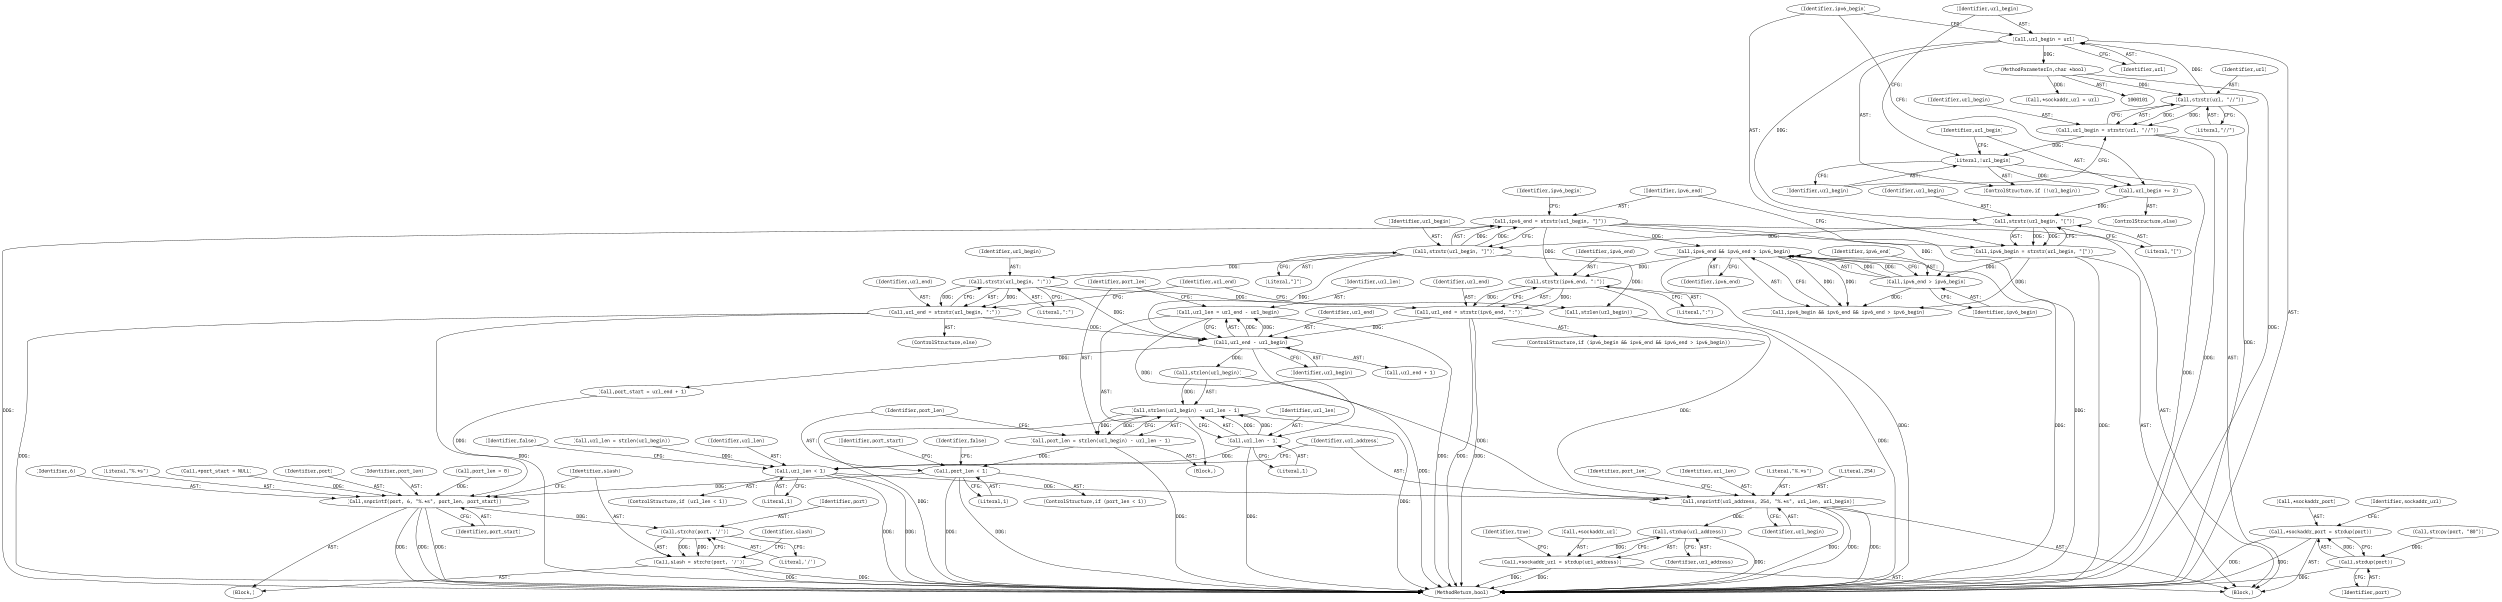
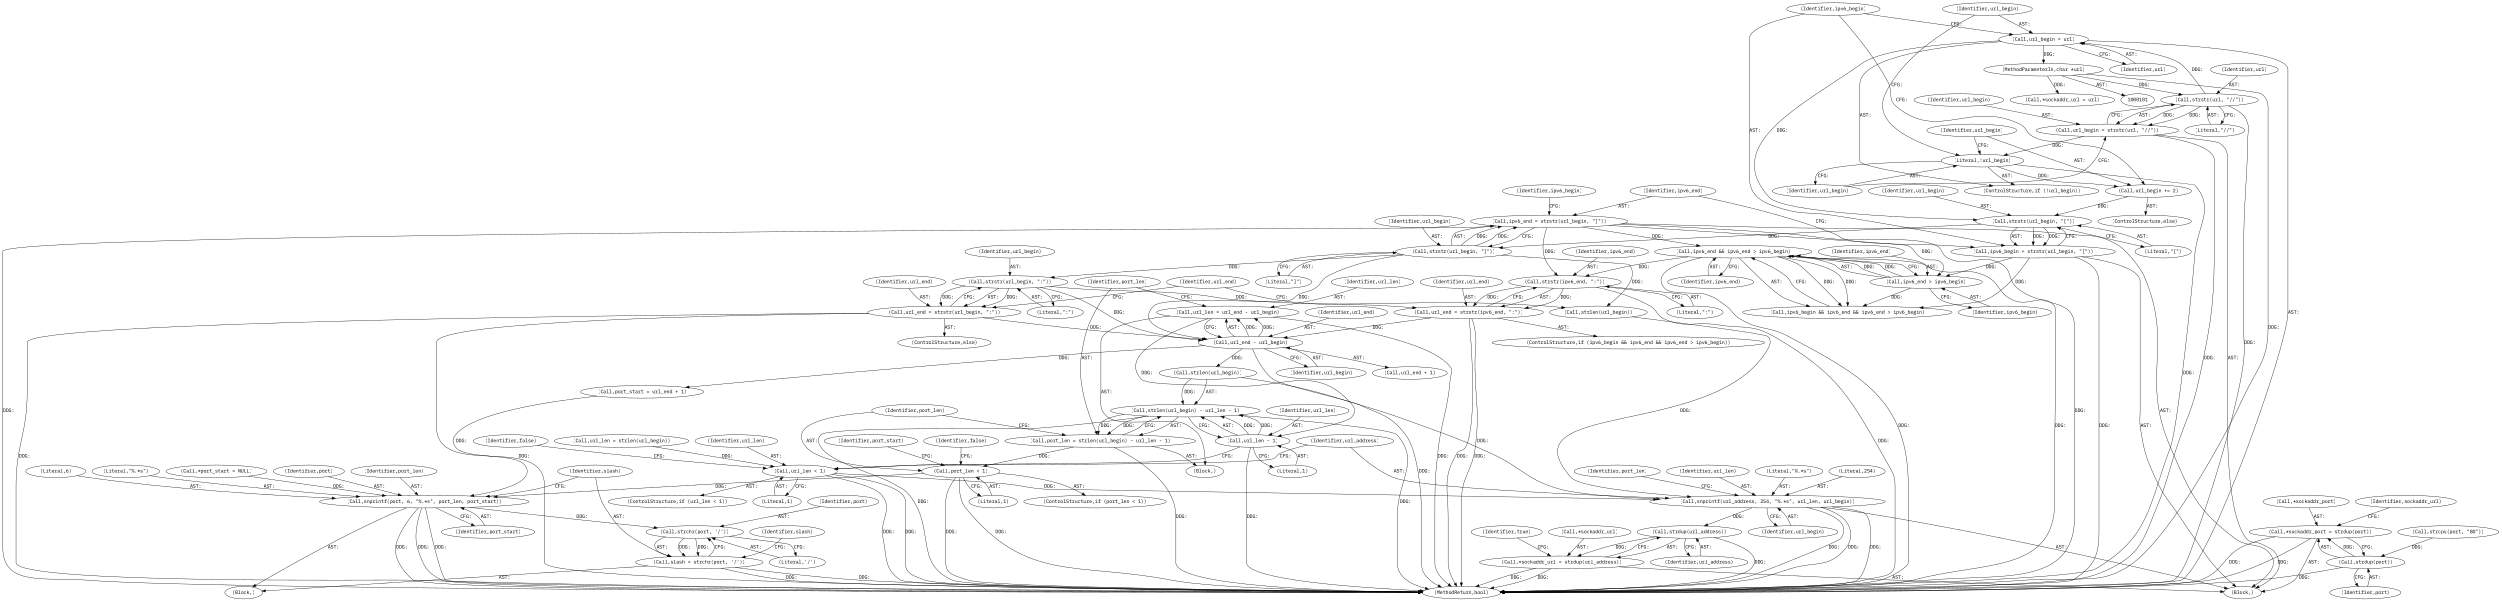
node "(MethodParameterIn,char *bool)": label "(MethodParameterIn,char *bool)" -> "(MethodParameterIn,char *url)"
edge "(Call,url_len - 1)" -> "(Call,url_len < 1)": label "DDG: " -> "CFG: "
node "(Identifier,6)": label "(Identifier,6)" -> "(Literal,6)"
node "(Call,port_len = 0)": removed
